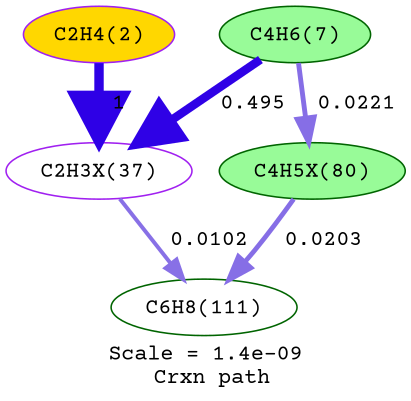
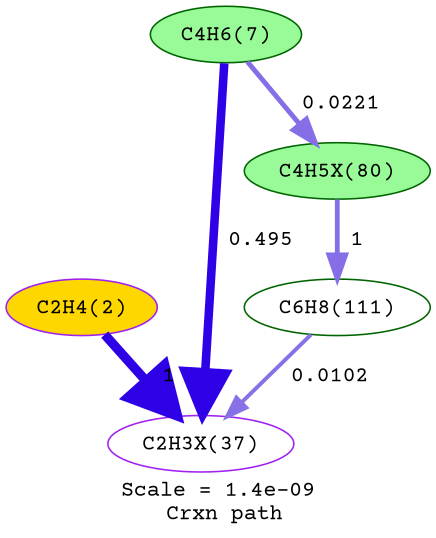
edge "C2H3X(37)" -> "C6H8(111)": reversed
edge "C4H5X(80)" -> "C6H8(111)": label " 0.0203" -> " 1"
